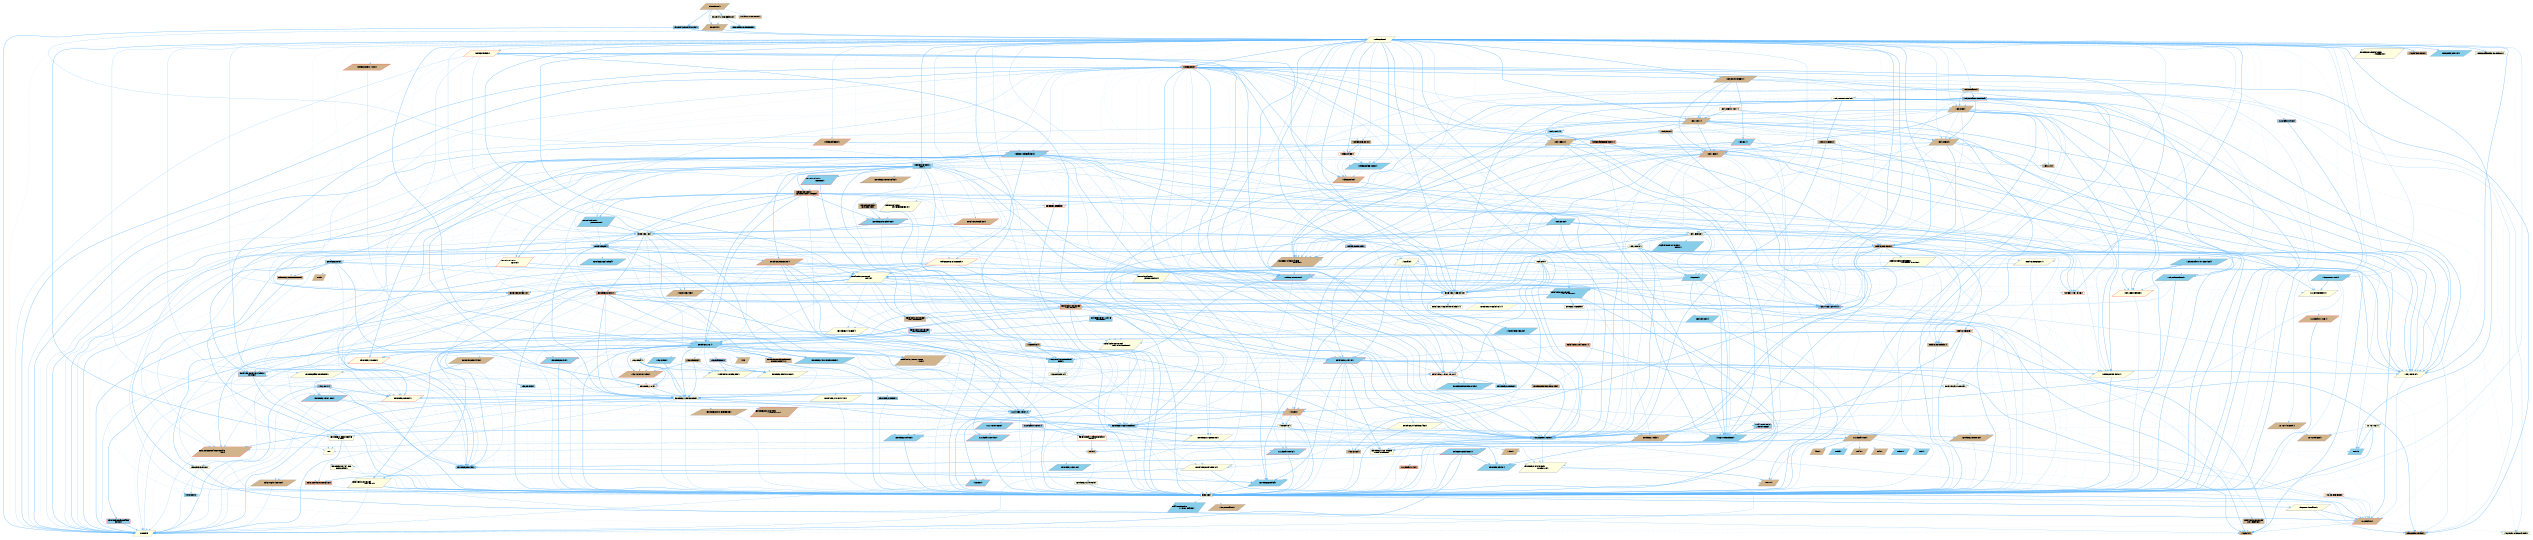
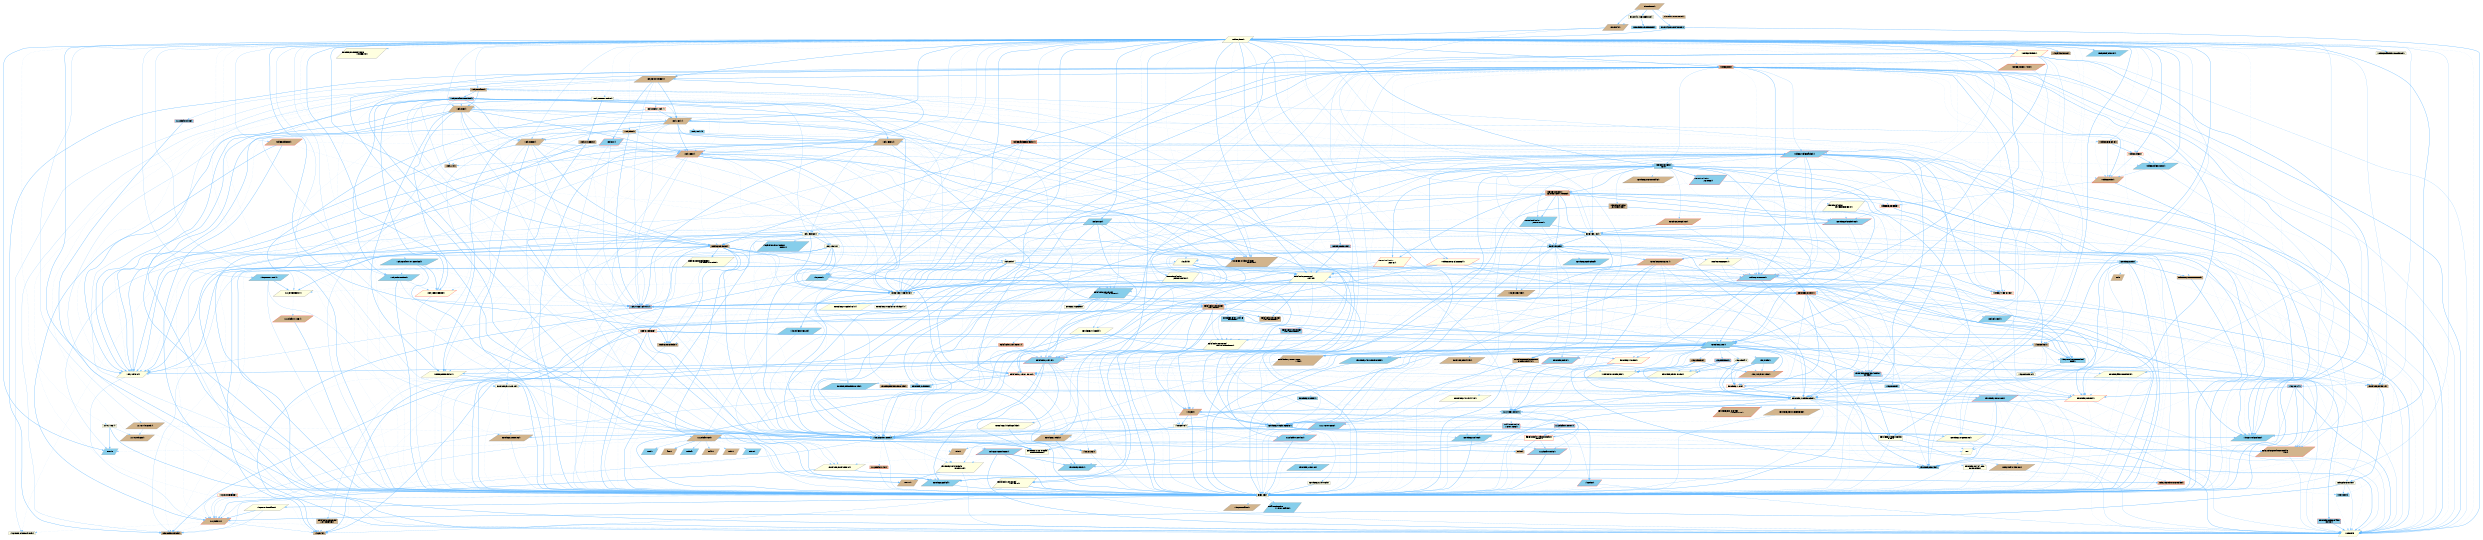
node "limits": removed
edge "Serialization/MemoryLayout.h" -> "Traits/ElementType.h": now "Serialization/MemoryLayout.h" -> "Containers/StringFwd.h"
